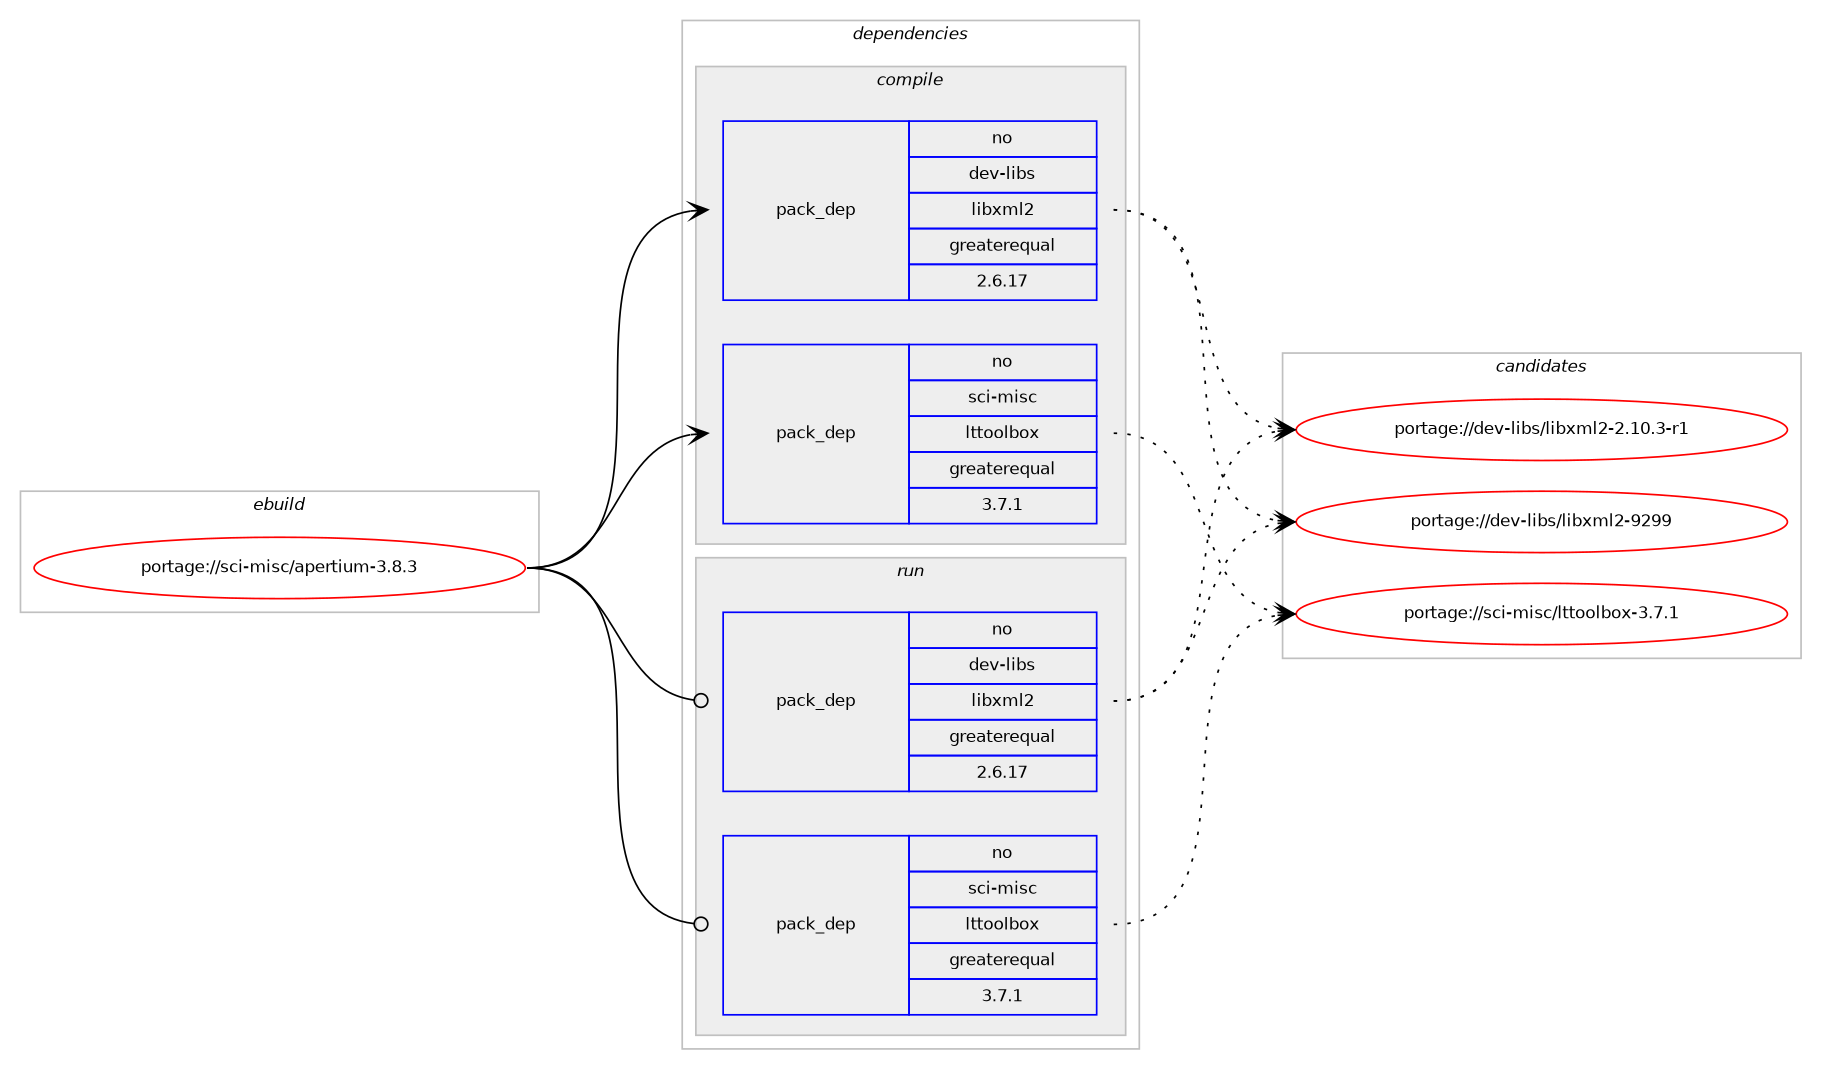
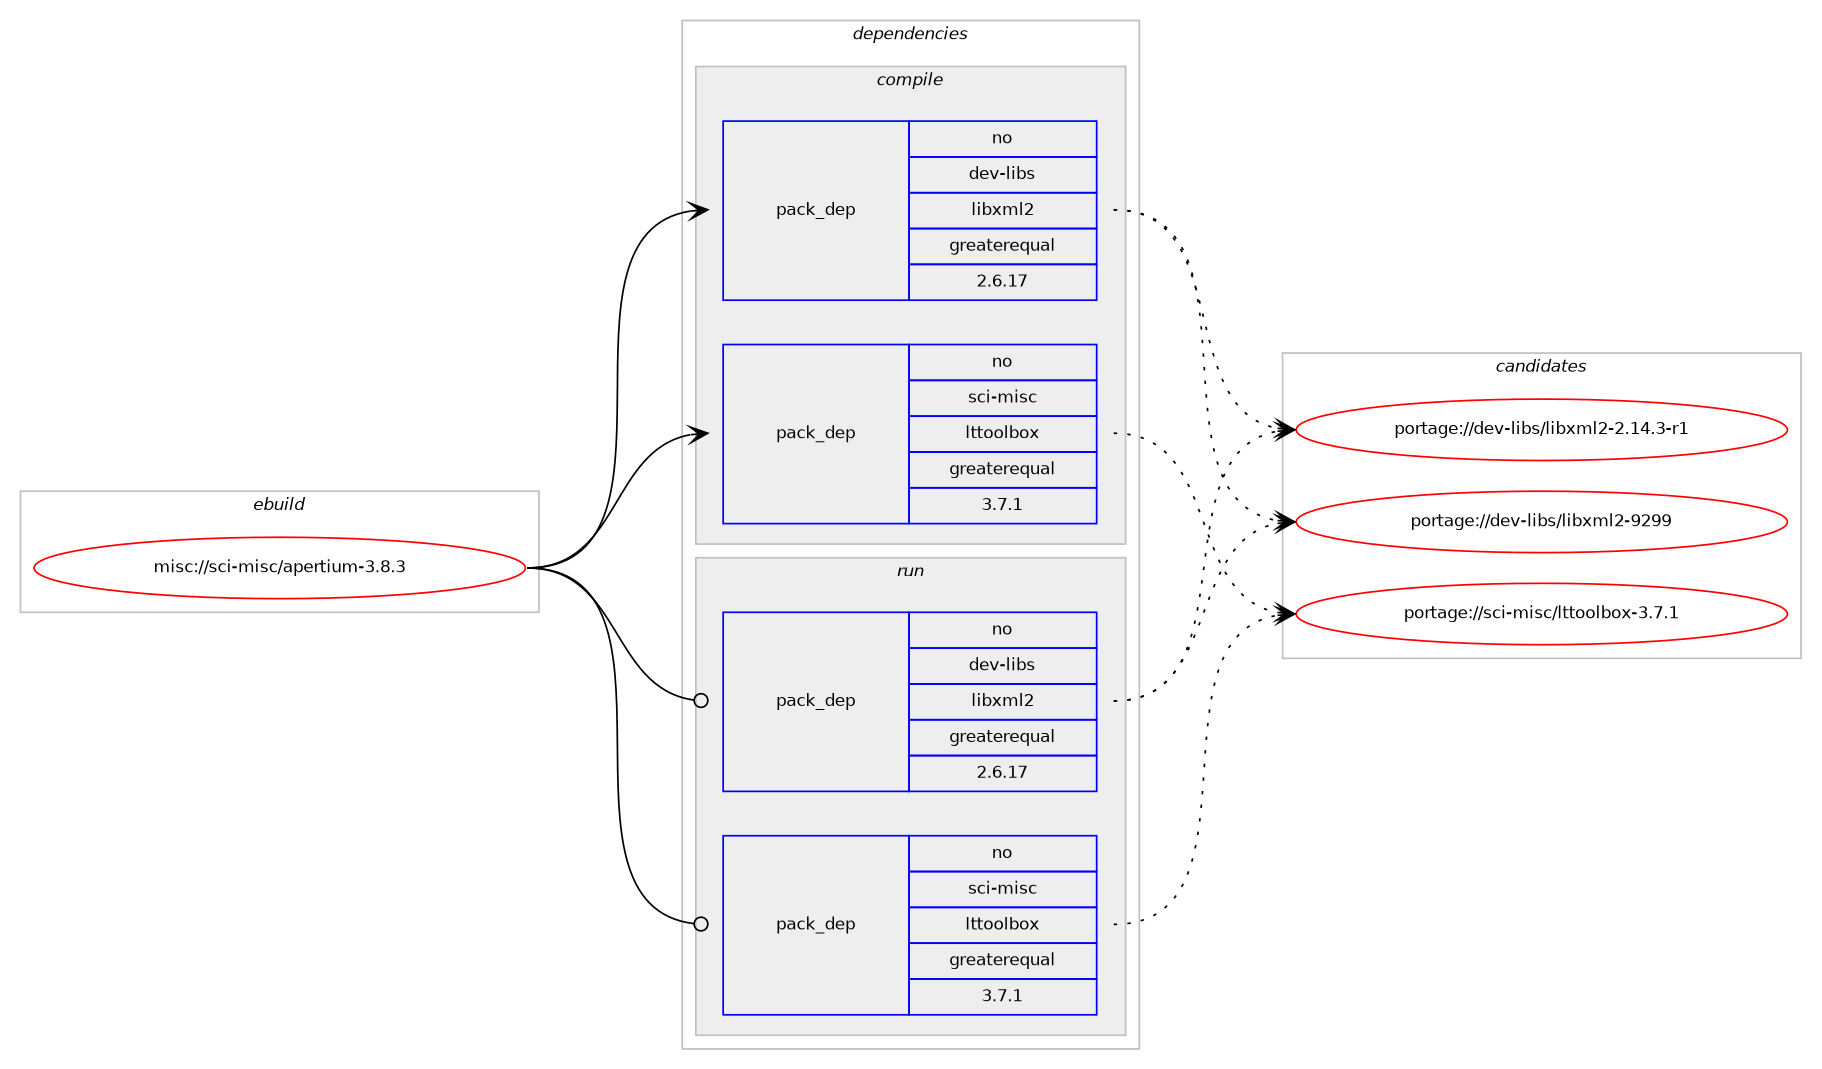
node "portage://dev-libs/libxml2-2.10.3-r1": label "portage://dev-libs/libxml2-2.10.3-r1" -> "portage://dev-libs/libxml2-2.14.3-r1"
node "portage://sci-misc/apertium-3.8.3": label "portage://sci-misc/apertium-3.8.3" -> "misc://sci-misc/apertium-3.8.3"
